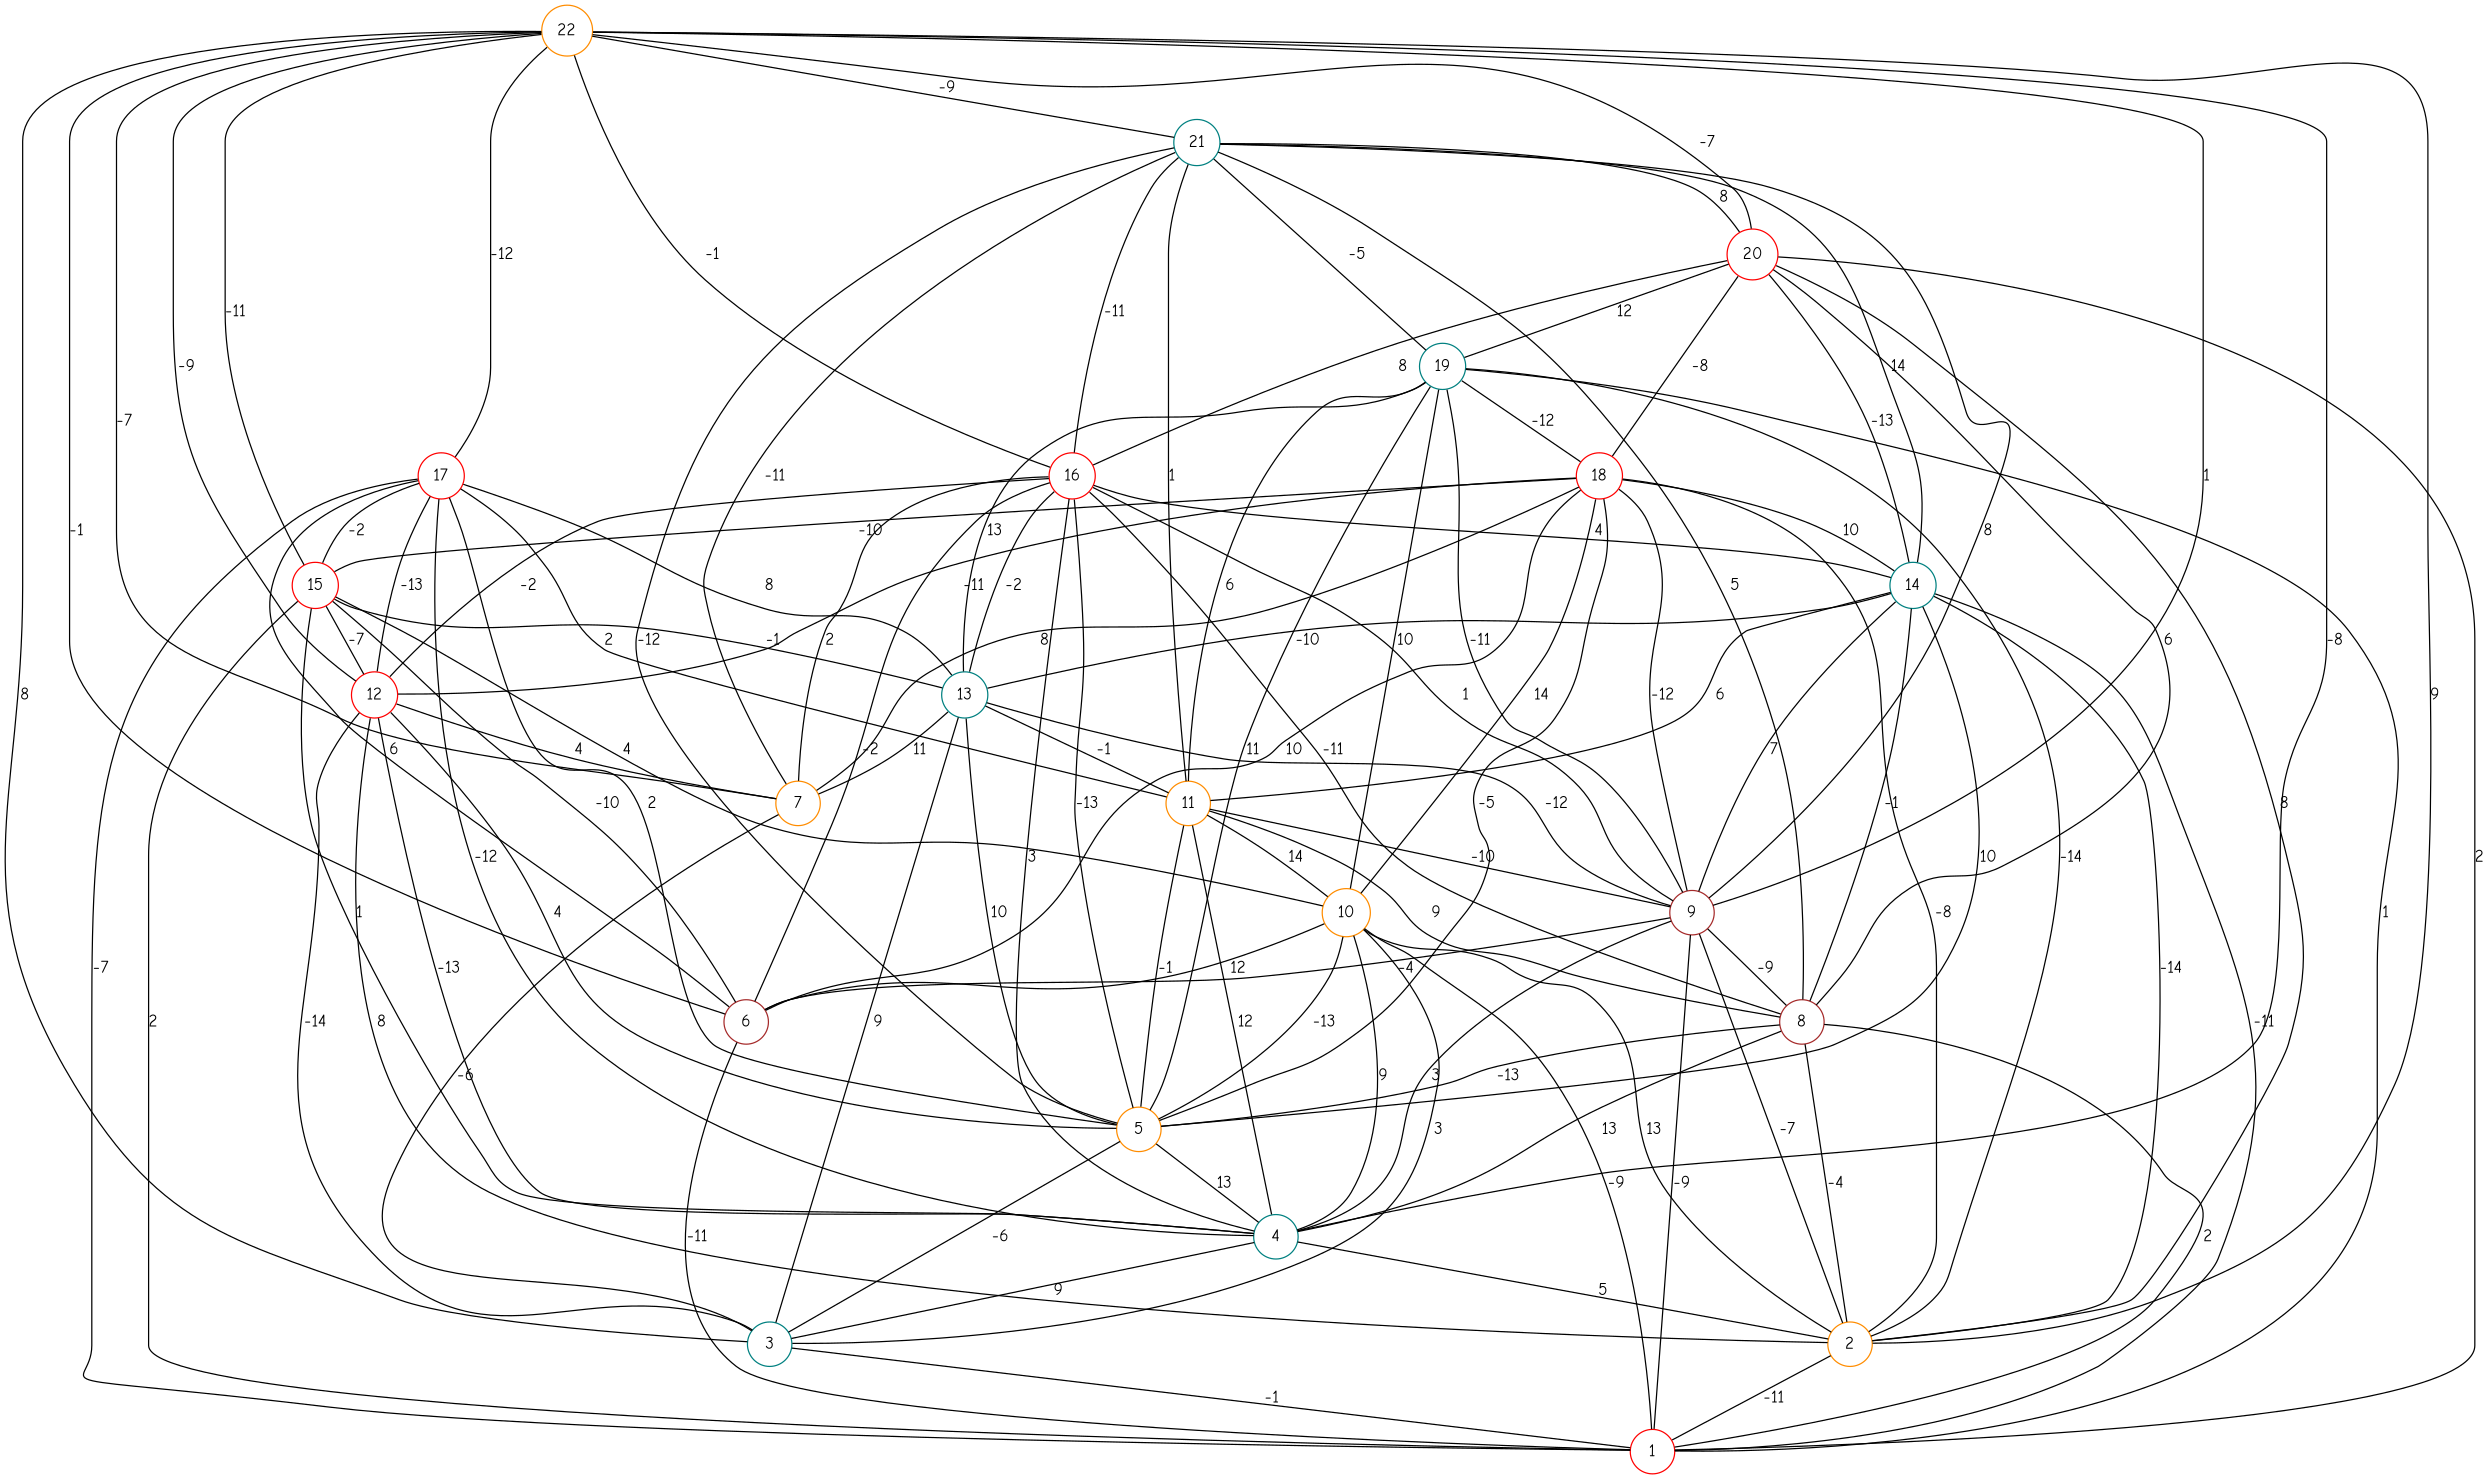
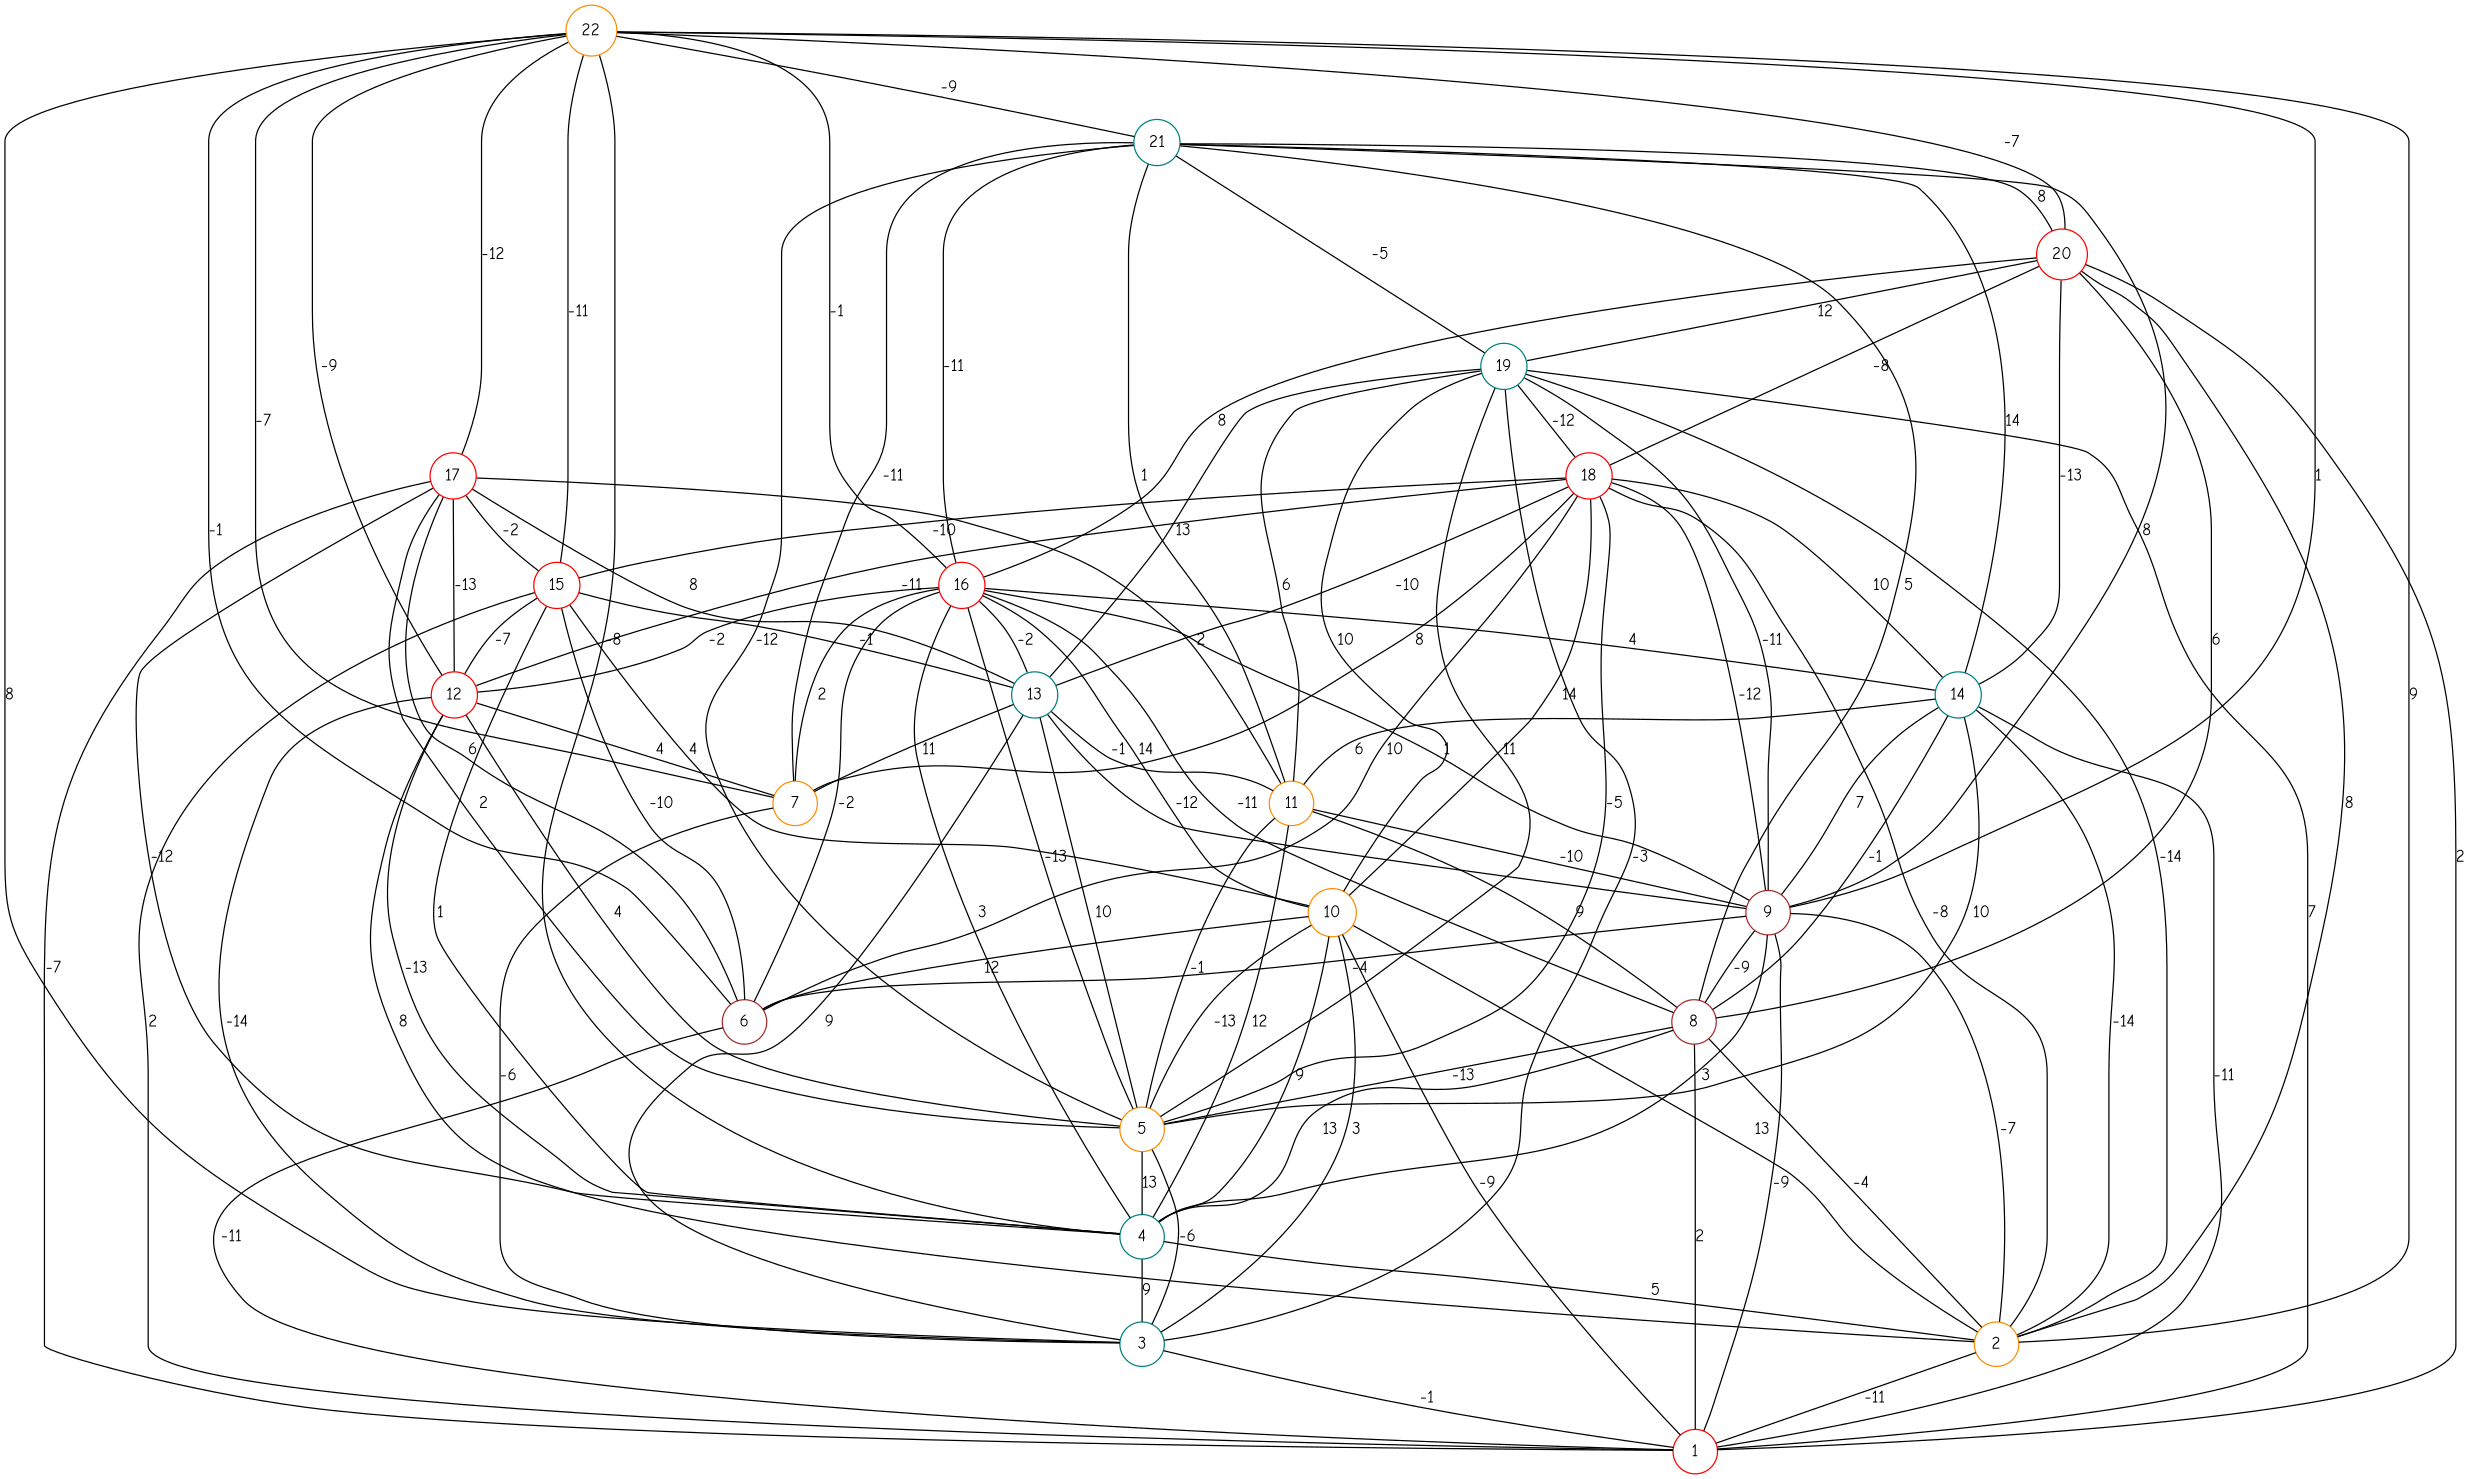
edge "14" -- "13": now "18" -- "13"
edge "11" -- "10": now "16" -- "10"
edge "19" -- "1": label "1" -> "7"
edge "19" -- "3": added, label "-3"
